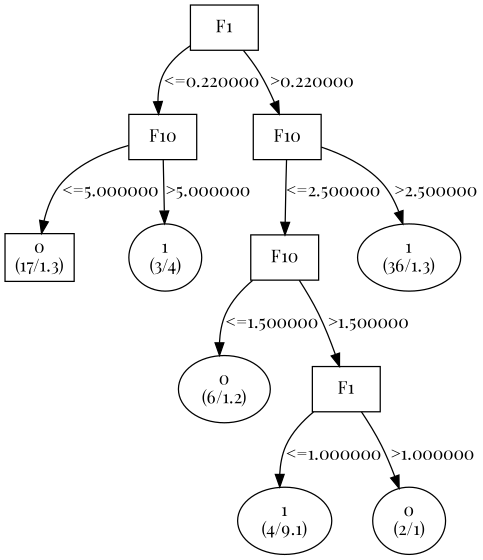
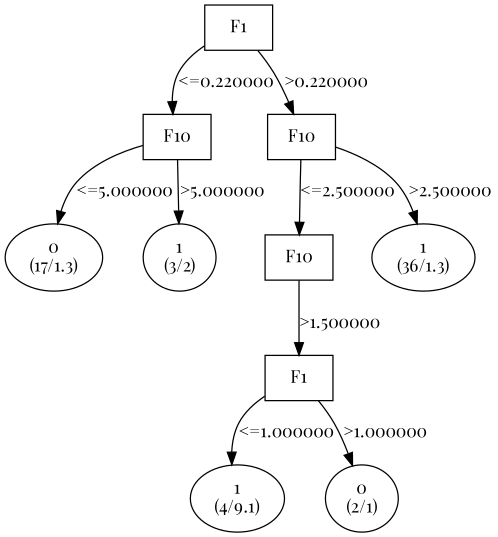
node "0 (17/1.3)": shape box -> ellipse
node "1 (3/4)": label "1 (3/4)" -> "1 (3/2)"
node "0 (6/1.2)": removed
